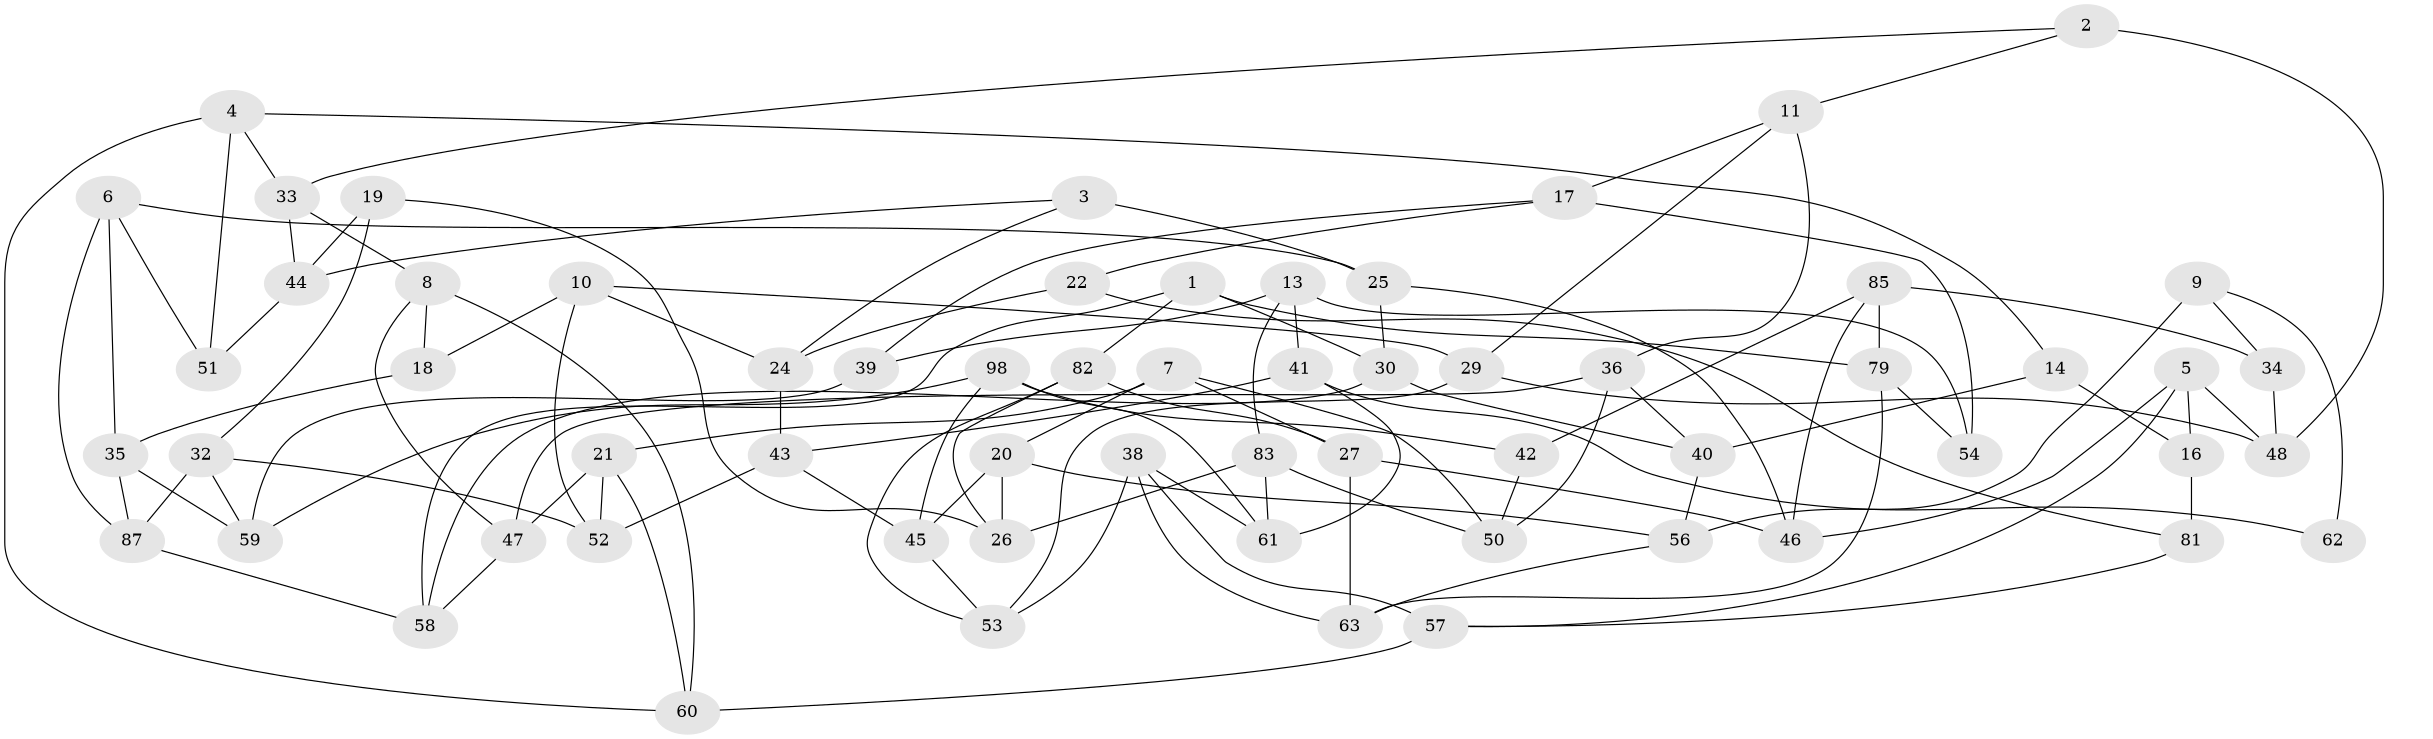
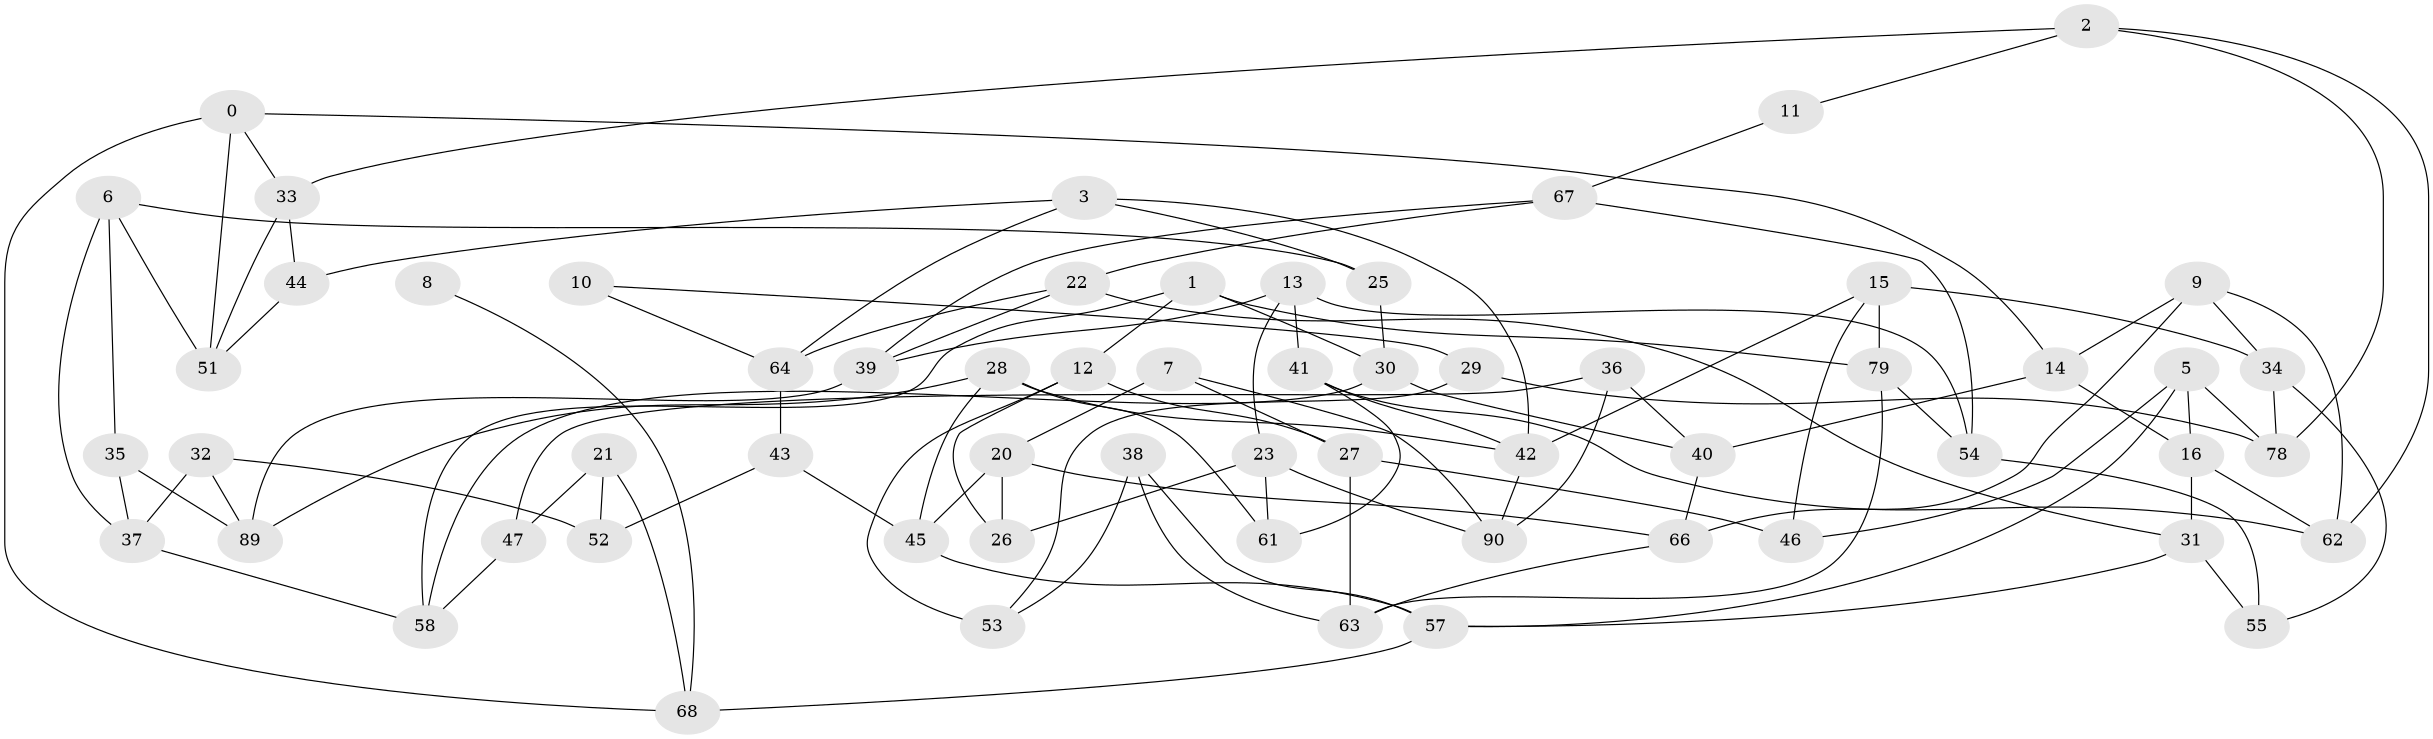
node "4": label "4" -> "0"
edge "2" -- "62": added
node "19": removed
node "17": label "17" -> "67"
edge "33" -- "8": now "33" -- "51"
edge "11" -- "29": removed
edge "3" -- "42": added
node "85": label "85" -> "15"
edge "11" -- "36": removed
edge "22" -- "39": added
edge "9" -- "14": added
edge "25" -- "46": removed
node "18": removed
node "24": label "24" -> "64"
node "98": label "98" -> "28"
node "82": label "82" -> "12"
edge "10" -- "52": removed
edge "41" -- "43": now "41" -- "42"
edge "7" -- "21": removed
edge "8" -- "47": removed
node "83": label "83" -> "23"
node "48": label "48" -> "78"
edge "16" -- "62": added
edge "38" -- "61": removed
node "87": label "87" -> "37"
node "59": label "59" -> "89"
node "50": label "50" -> "90"
node "56": label "56" -> "66"
node "81": label "81" -> "31"
edge "45" -- "53": now "45" -- "57"
node "55": added
node "60": label "60" -> "68"
